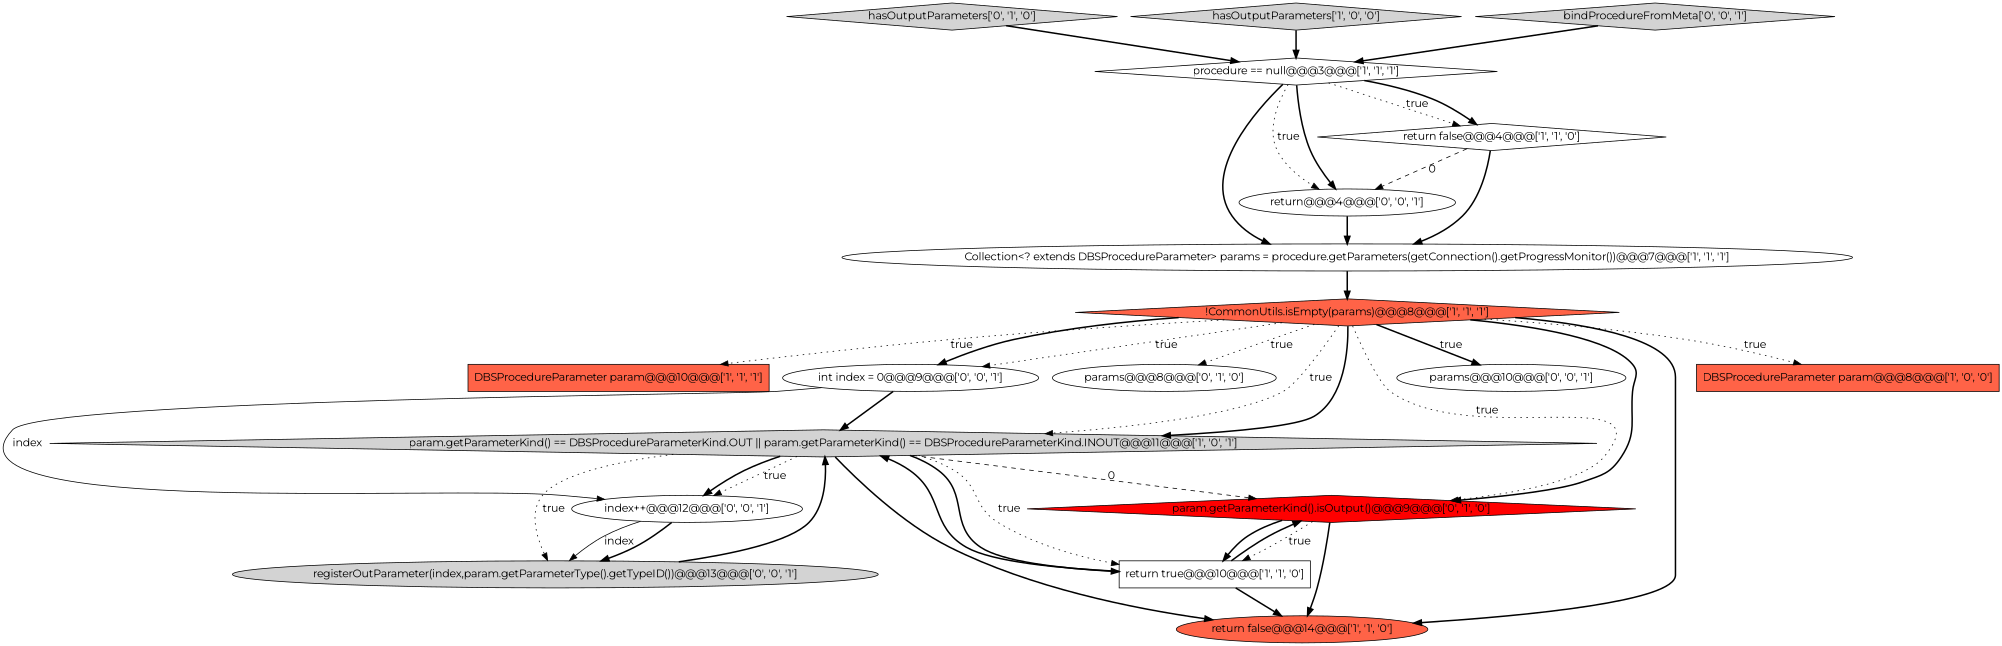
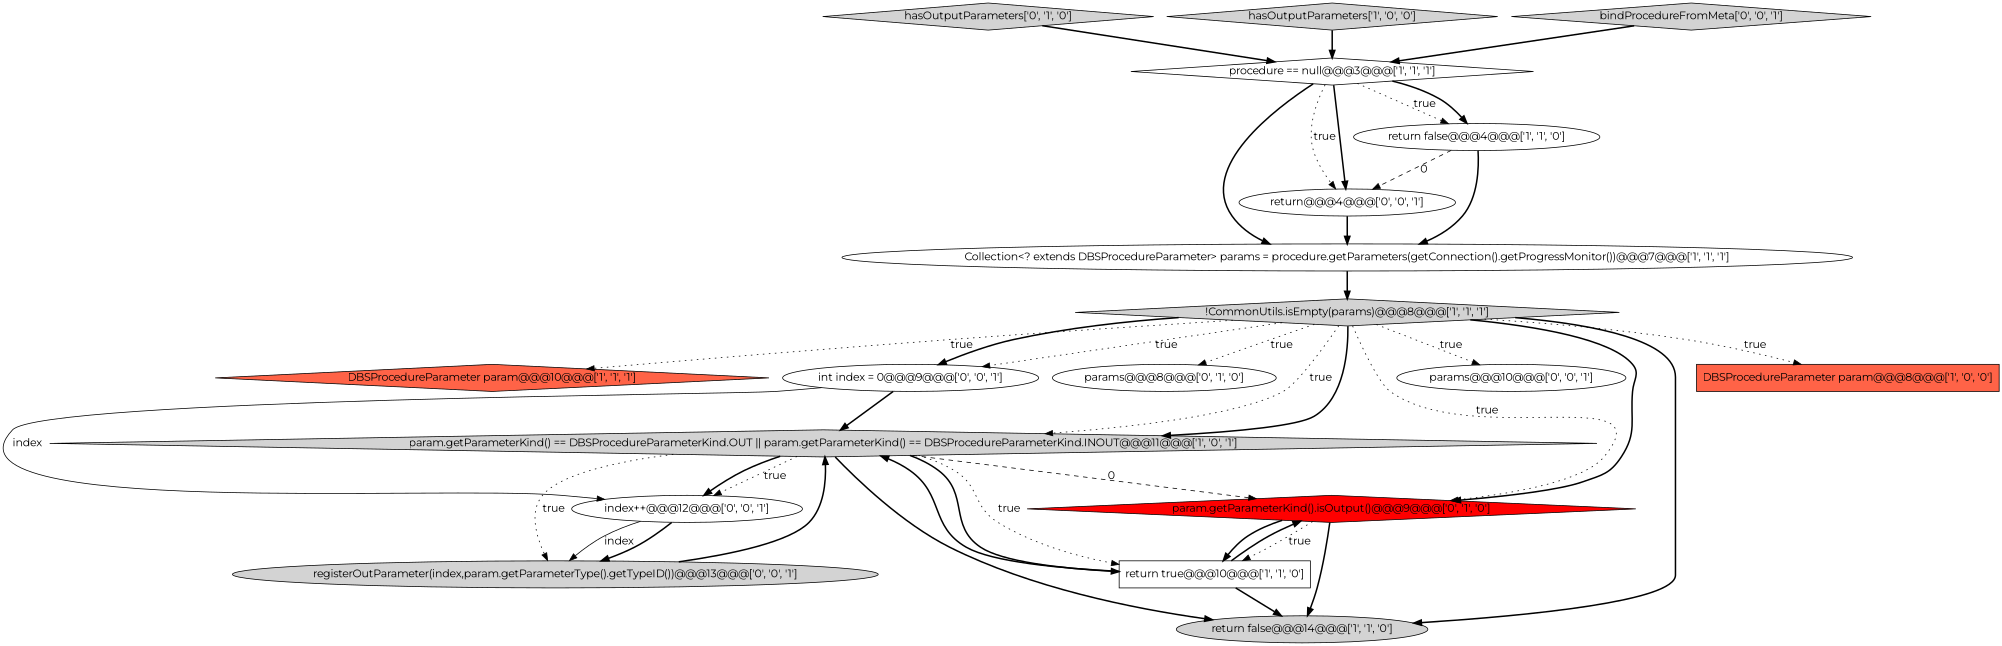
node "return false@@@4@@@['1', '1', '0']": shape diamond -> ellipse
node "!CommonUtils.isEmpty(params)@@@8@@@['1', '1', '1']": fillcolor tomato -> lightgray
edge "!CommonUtils.isEmpty(params)@@@8@@@['1', '1', '1']" -> "params@@@10@@@['0', '0', '1']": style bold -> dotted
node "DBSProcedureParameter param@@@10@@@['1', '1', '1']": shape box -> diamond
node "return false@@@14@@@['1', '1', '0']": fillcolor tomato -> lightgray
